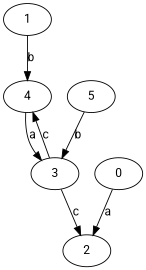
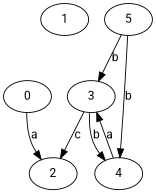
edge "1" -> "4": now "5" -> "4"
edge "3" -> "4": label "c" -> "b"
